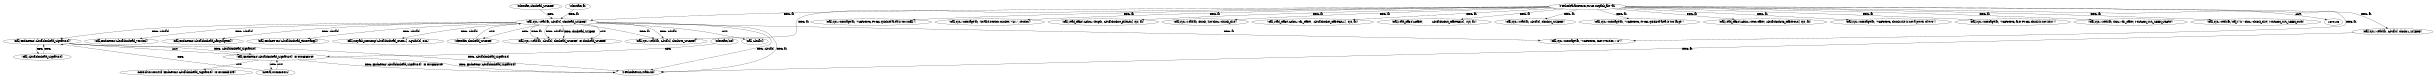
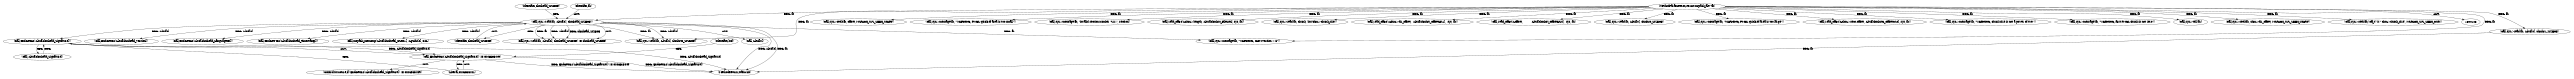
edge "(Identifier,fh)" -> "(Call,sys->read(fh, &buf[0], chmhead_SIZEOF))": label "DDG: fh" -> "AST: "
node "(Call,sys->seek(fh, offset, MSPACK_SYS_SEEK_START))": added
node "(Call,sys->tell(fh))": added
